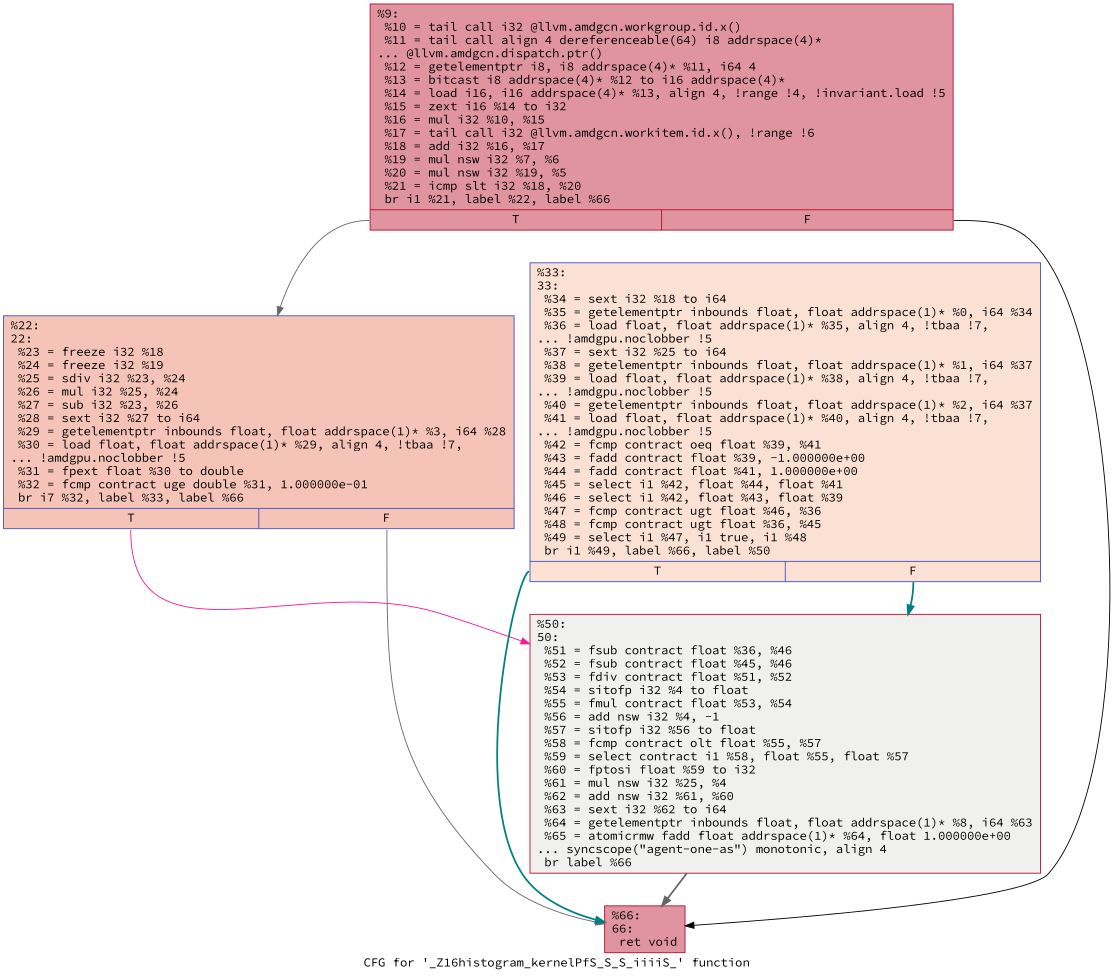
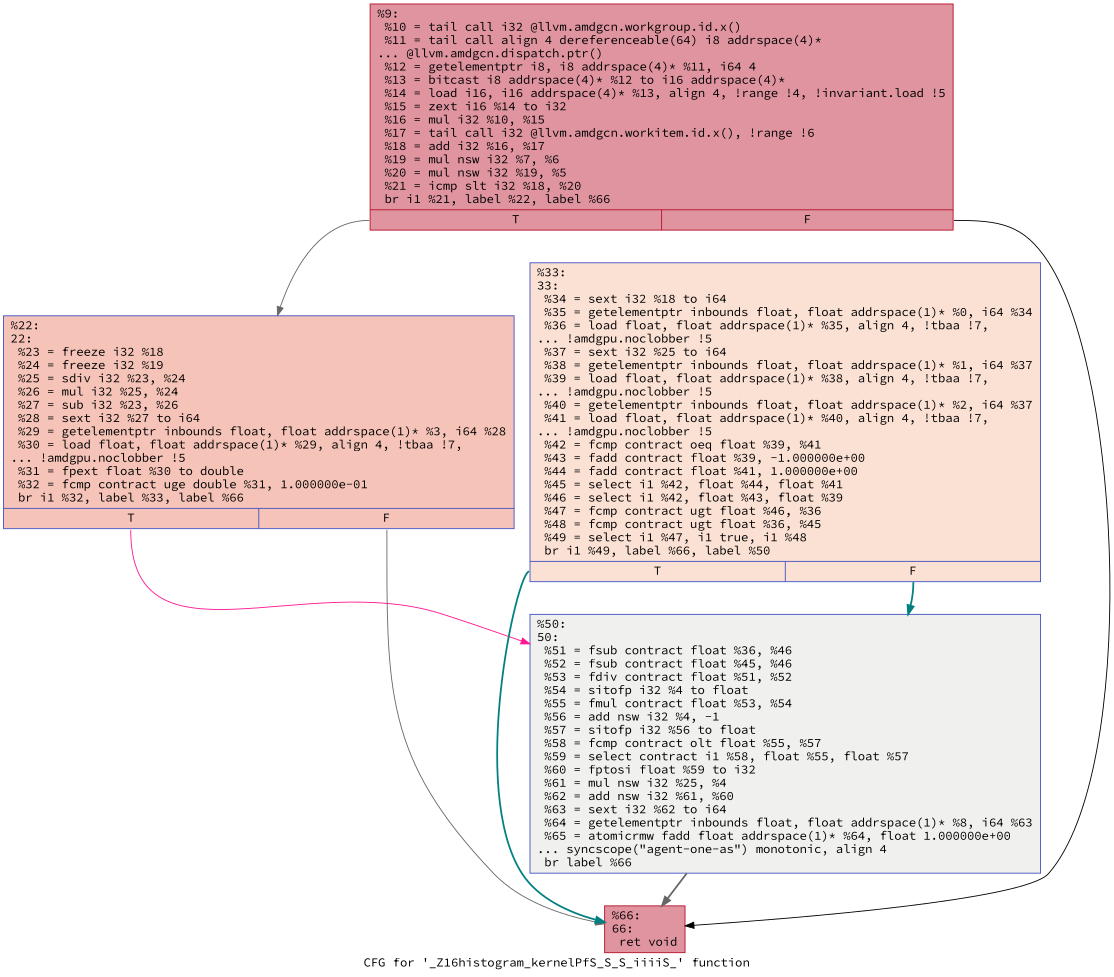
node "%22:": text "br i7 %32, label %33, label %66" -> "br i1 %32, label %33, label %66"
node "%50:": color #b70d28ff -> #3d50c3ff
